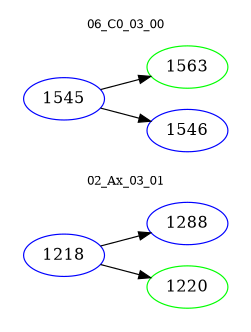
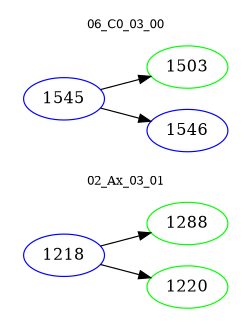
node "1563": label "1563" -> "1503"
node "1288": color blue -> green
